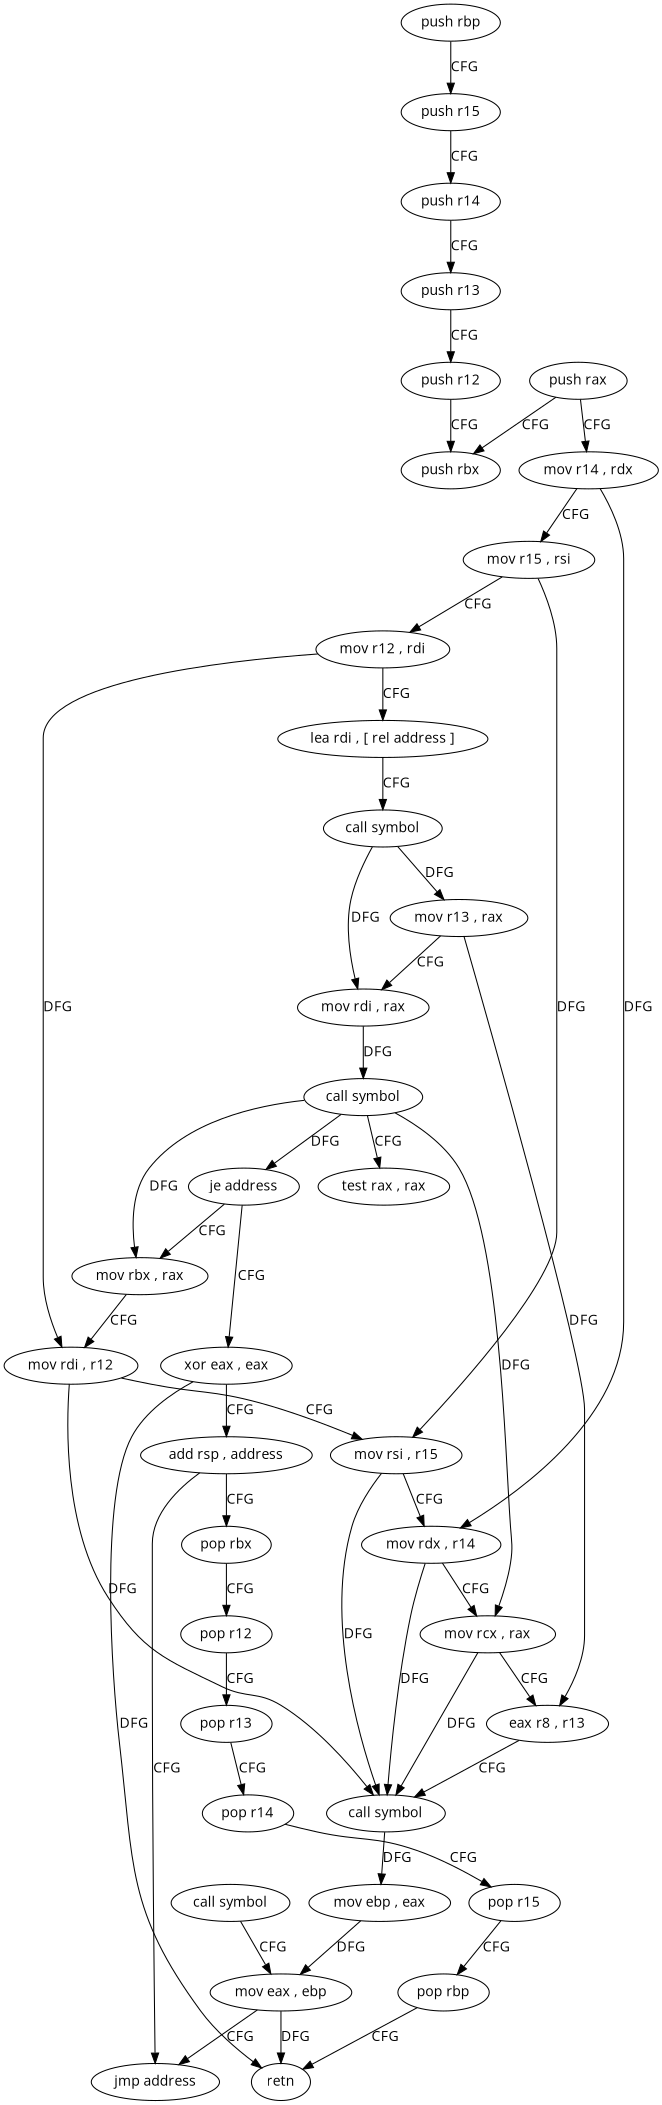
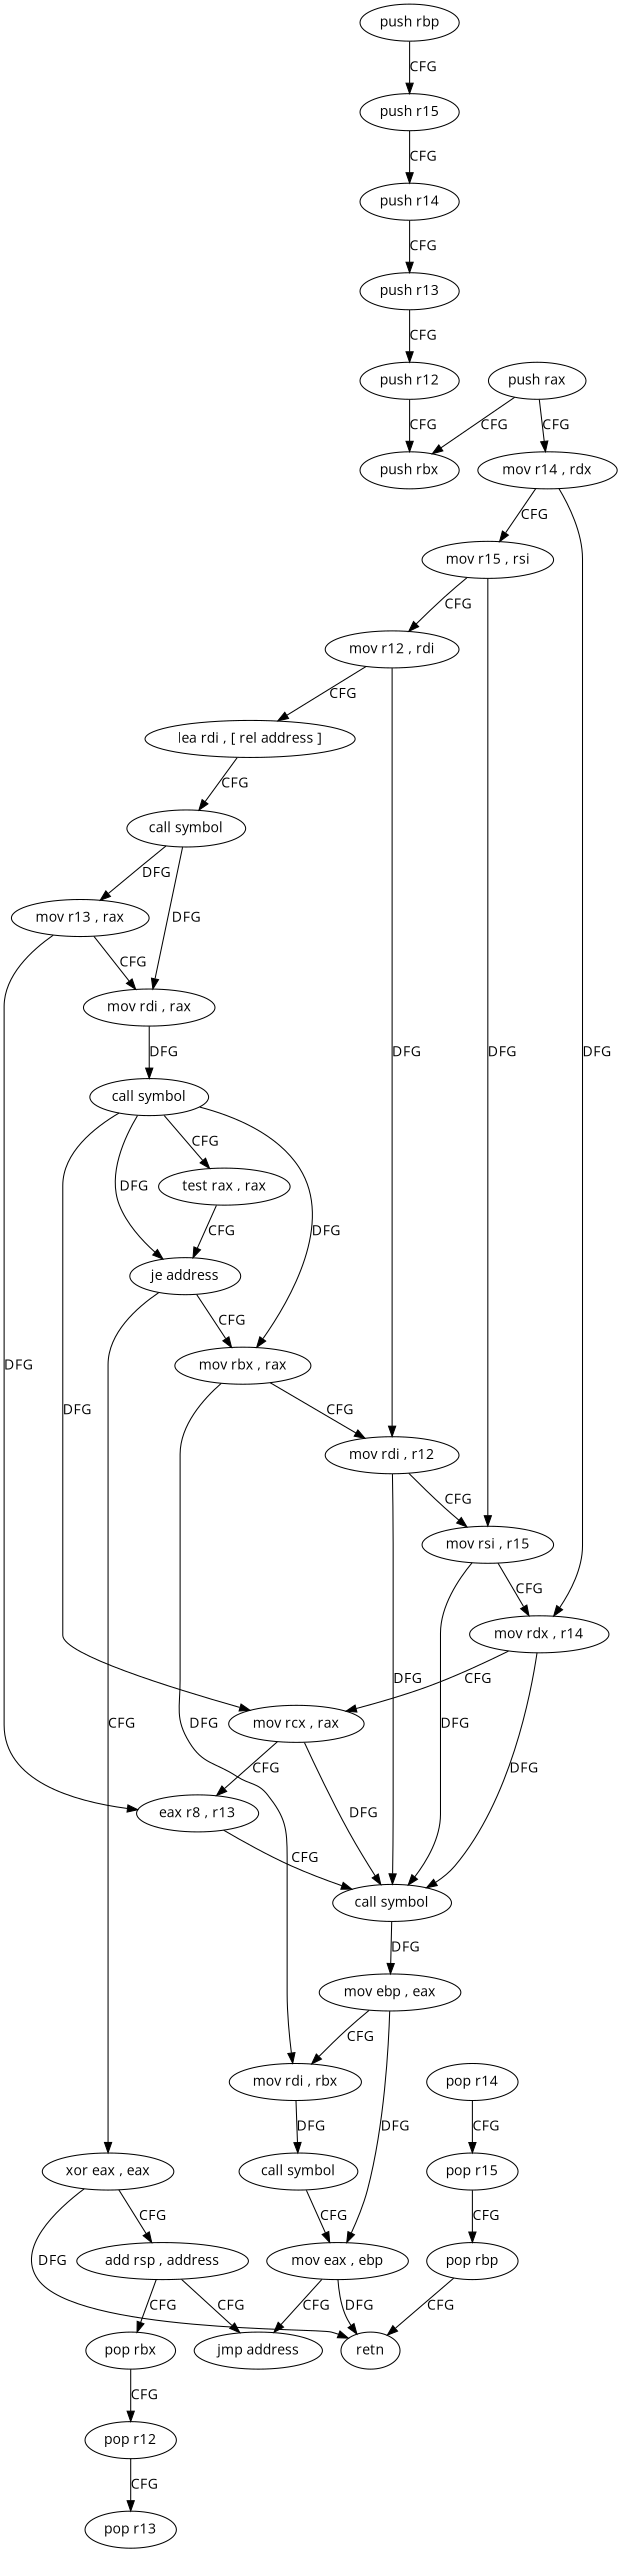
edge "test rax , rax" -> "je address": added, label "CFG"
edge "pop r13" -> "pop r14": removed, label "CFG"
node "mov rdi , rbx": added
